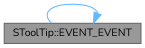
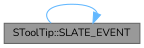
node "SToolTip::EVENT_EVENT": label "SToolTip::EVENT_EVENT" -> "SToolTip::SLATE_EVENT"
